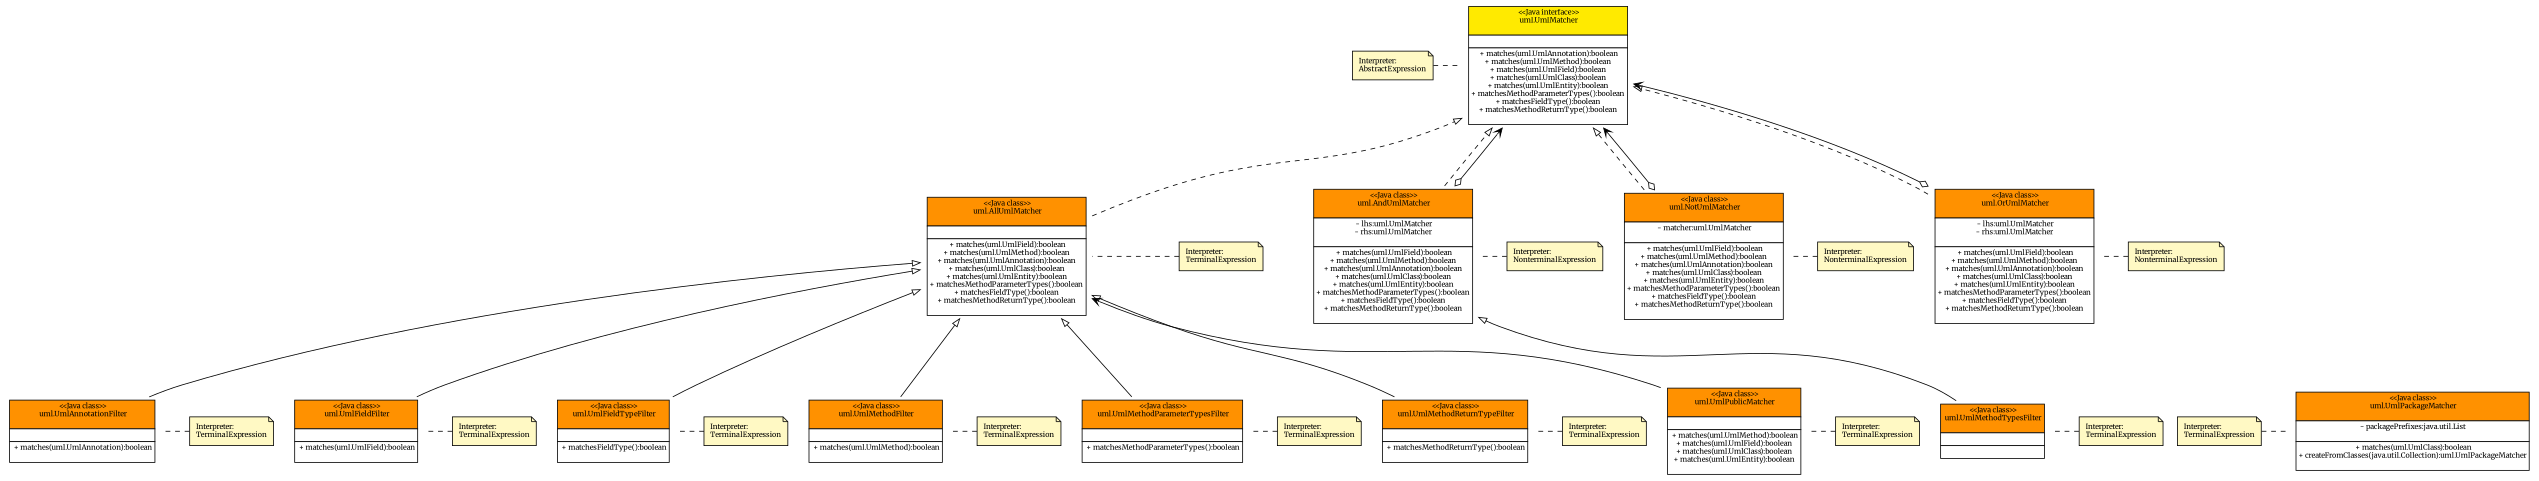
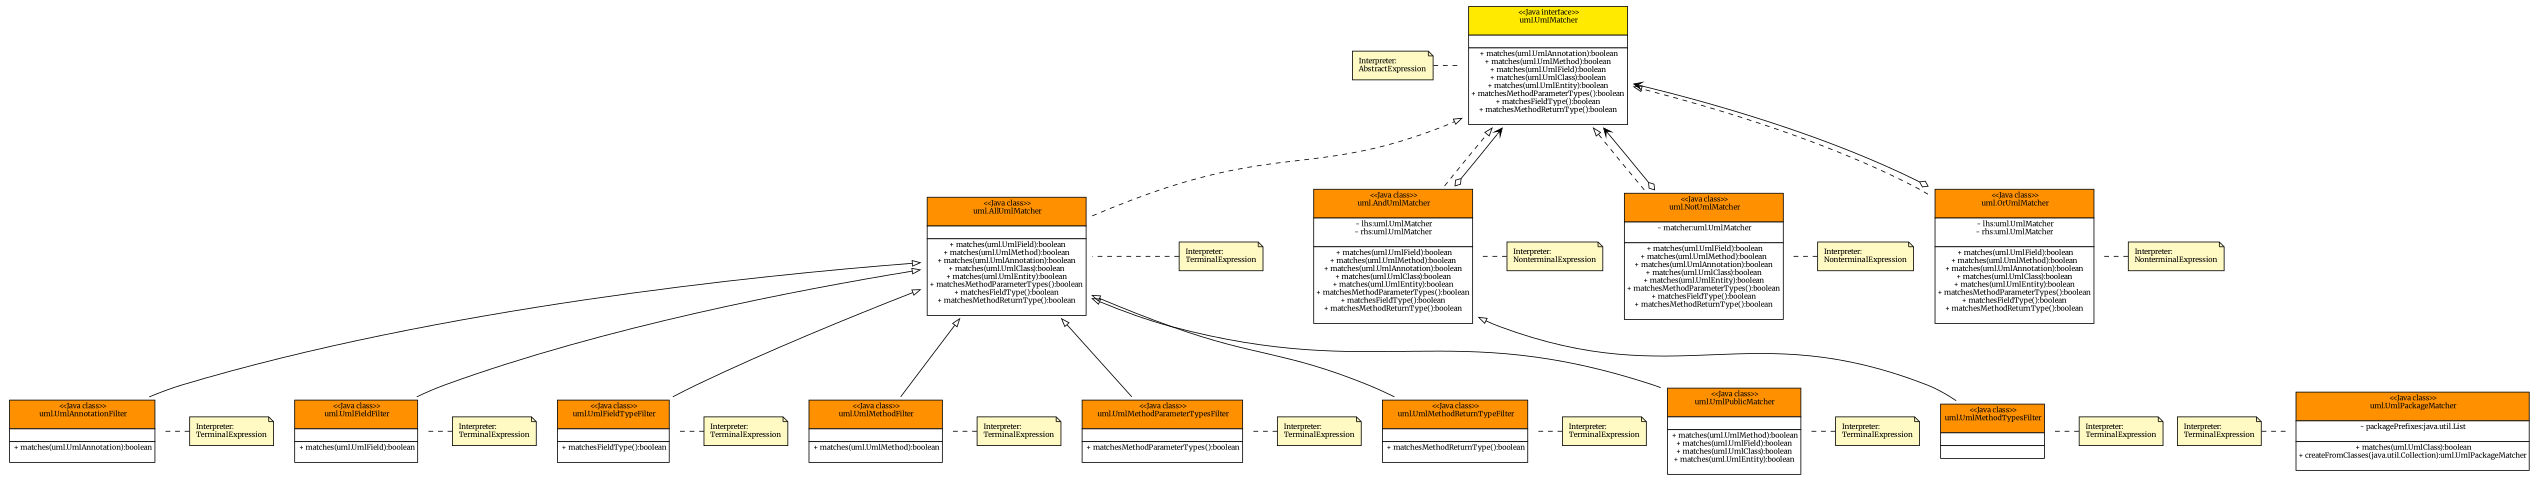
edge "uml.UmlPublicMatcher" -> "uml.AllUmlMatcher": arrowhead vee -> empty
